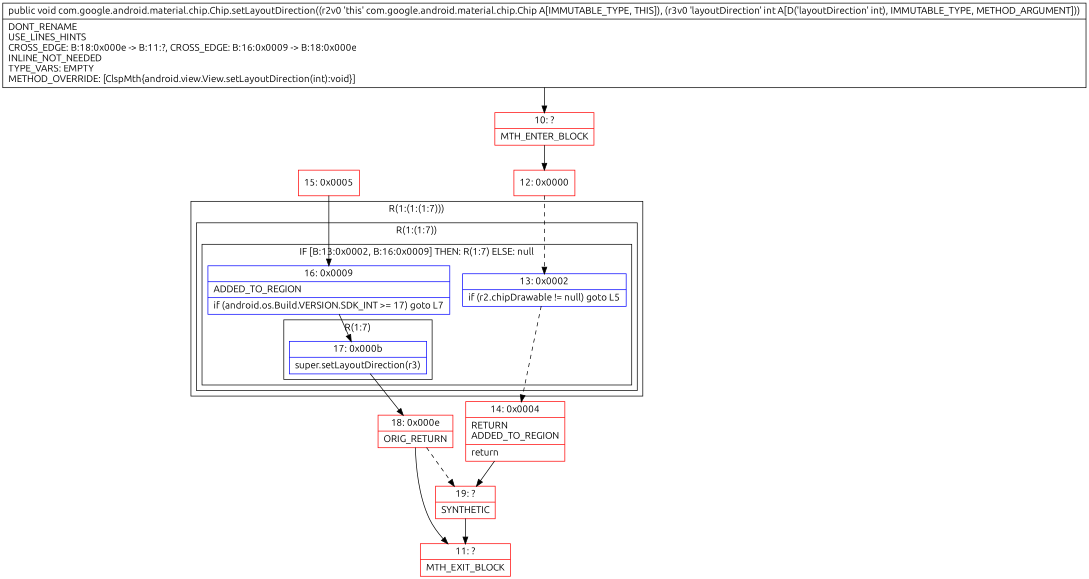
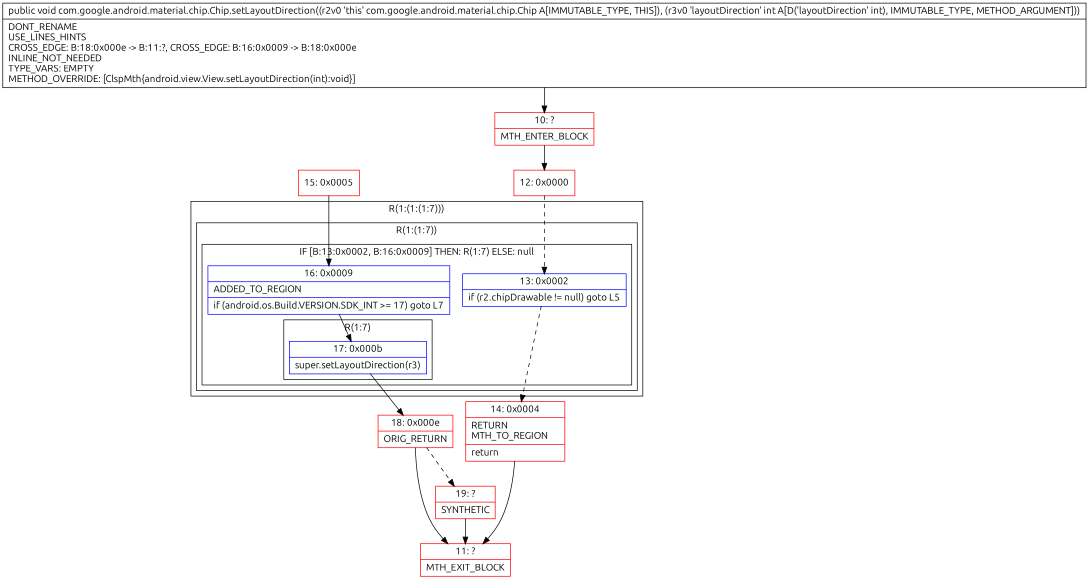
node "14: 0x0004": text "ADDED_TO_REGION" -> "MTH_TO_REGION"
edge "14: 0x0004" -> "19: ?": now "14: 0x0004" -> "11: ?"
